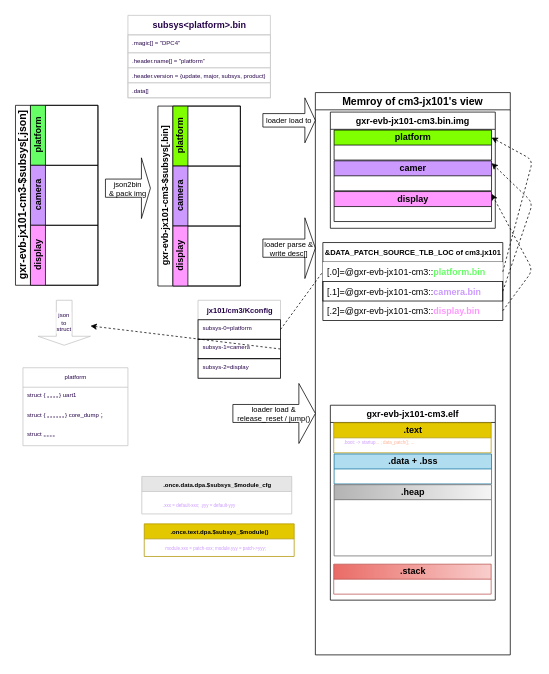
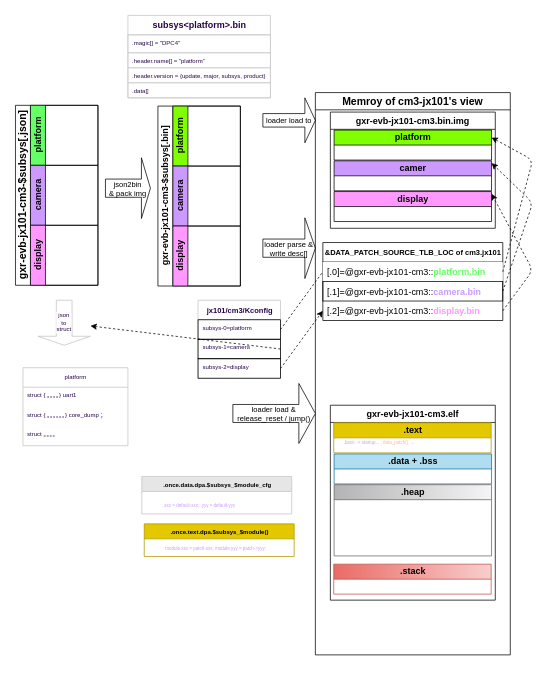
edge "subsys-2=display" -> "[.2]=@gxr-evb-jx101-cm3::display.bin": added
